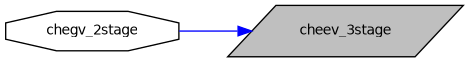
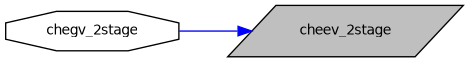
node "cheev_3stage": label "cheev_3stage" -> "cheev_2stage"
